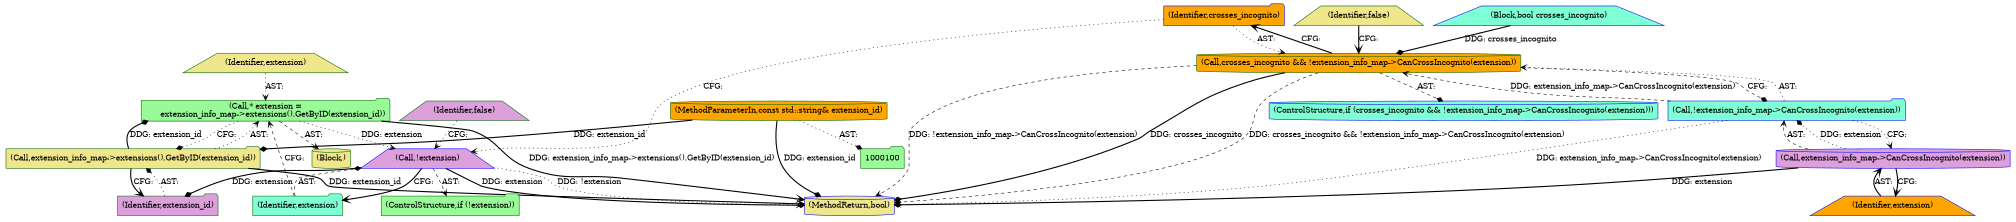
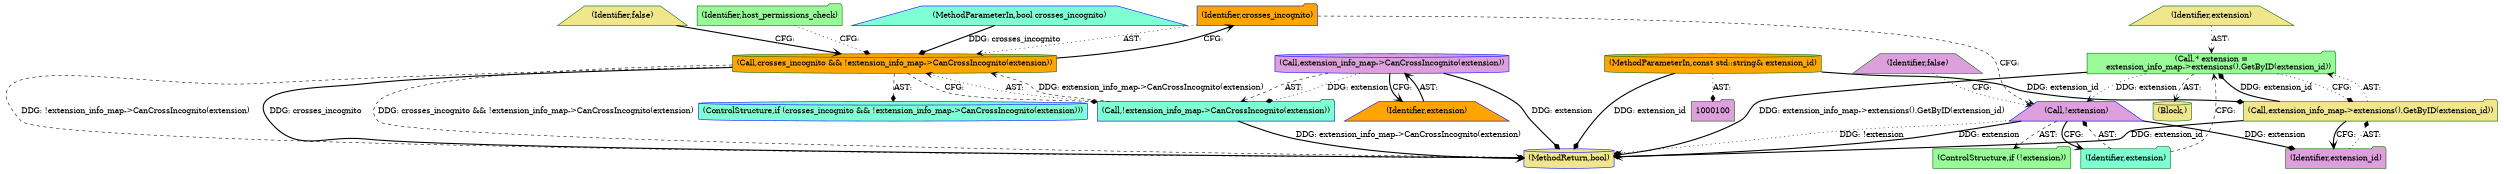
node "(Identifier,host_permissions_check)": added
node "(Block,bool crosses_incognito)": label "(Block,bool crosses_incognito)" -> "(MethodParameterIn,bool crosses_incognito)"
edge "(Identifier,crosses_incognito)" -> "(Call,!extension)": style dotted -> dashed
edge "(Call,!extension_info_map->CanCrossIncognito(extension))" -> "(Call,extension_info_map->CanCrossIncognito(extension))": removed, label "CFG:"
node "1000100": fillcolor palegreen -> plum
edge "(Call,!extension_info_map->CanCrossIncognito(extension))" -> "(MethodReturn,bool)": style dotted -> bold
